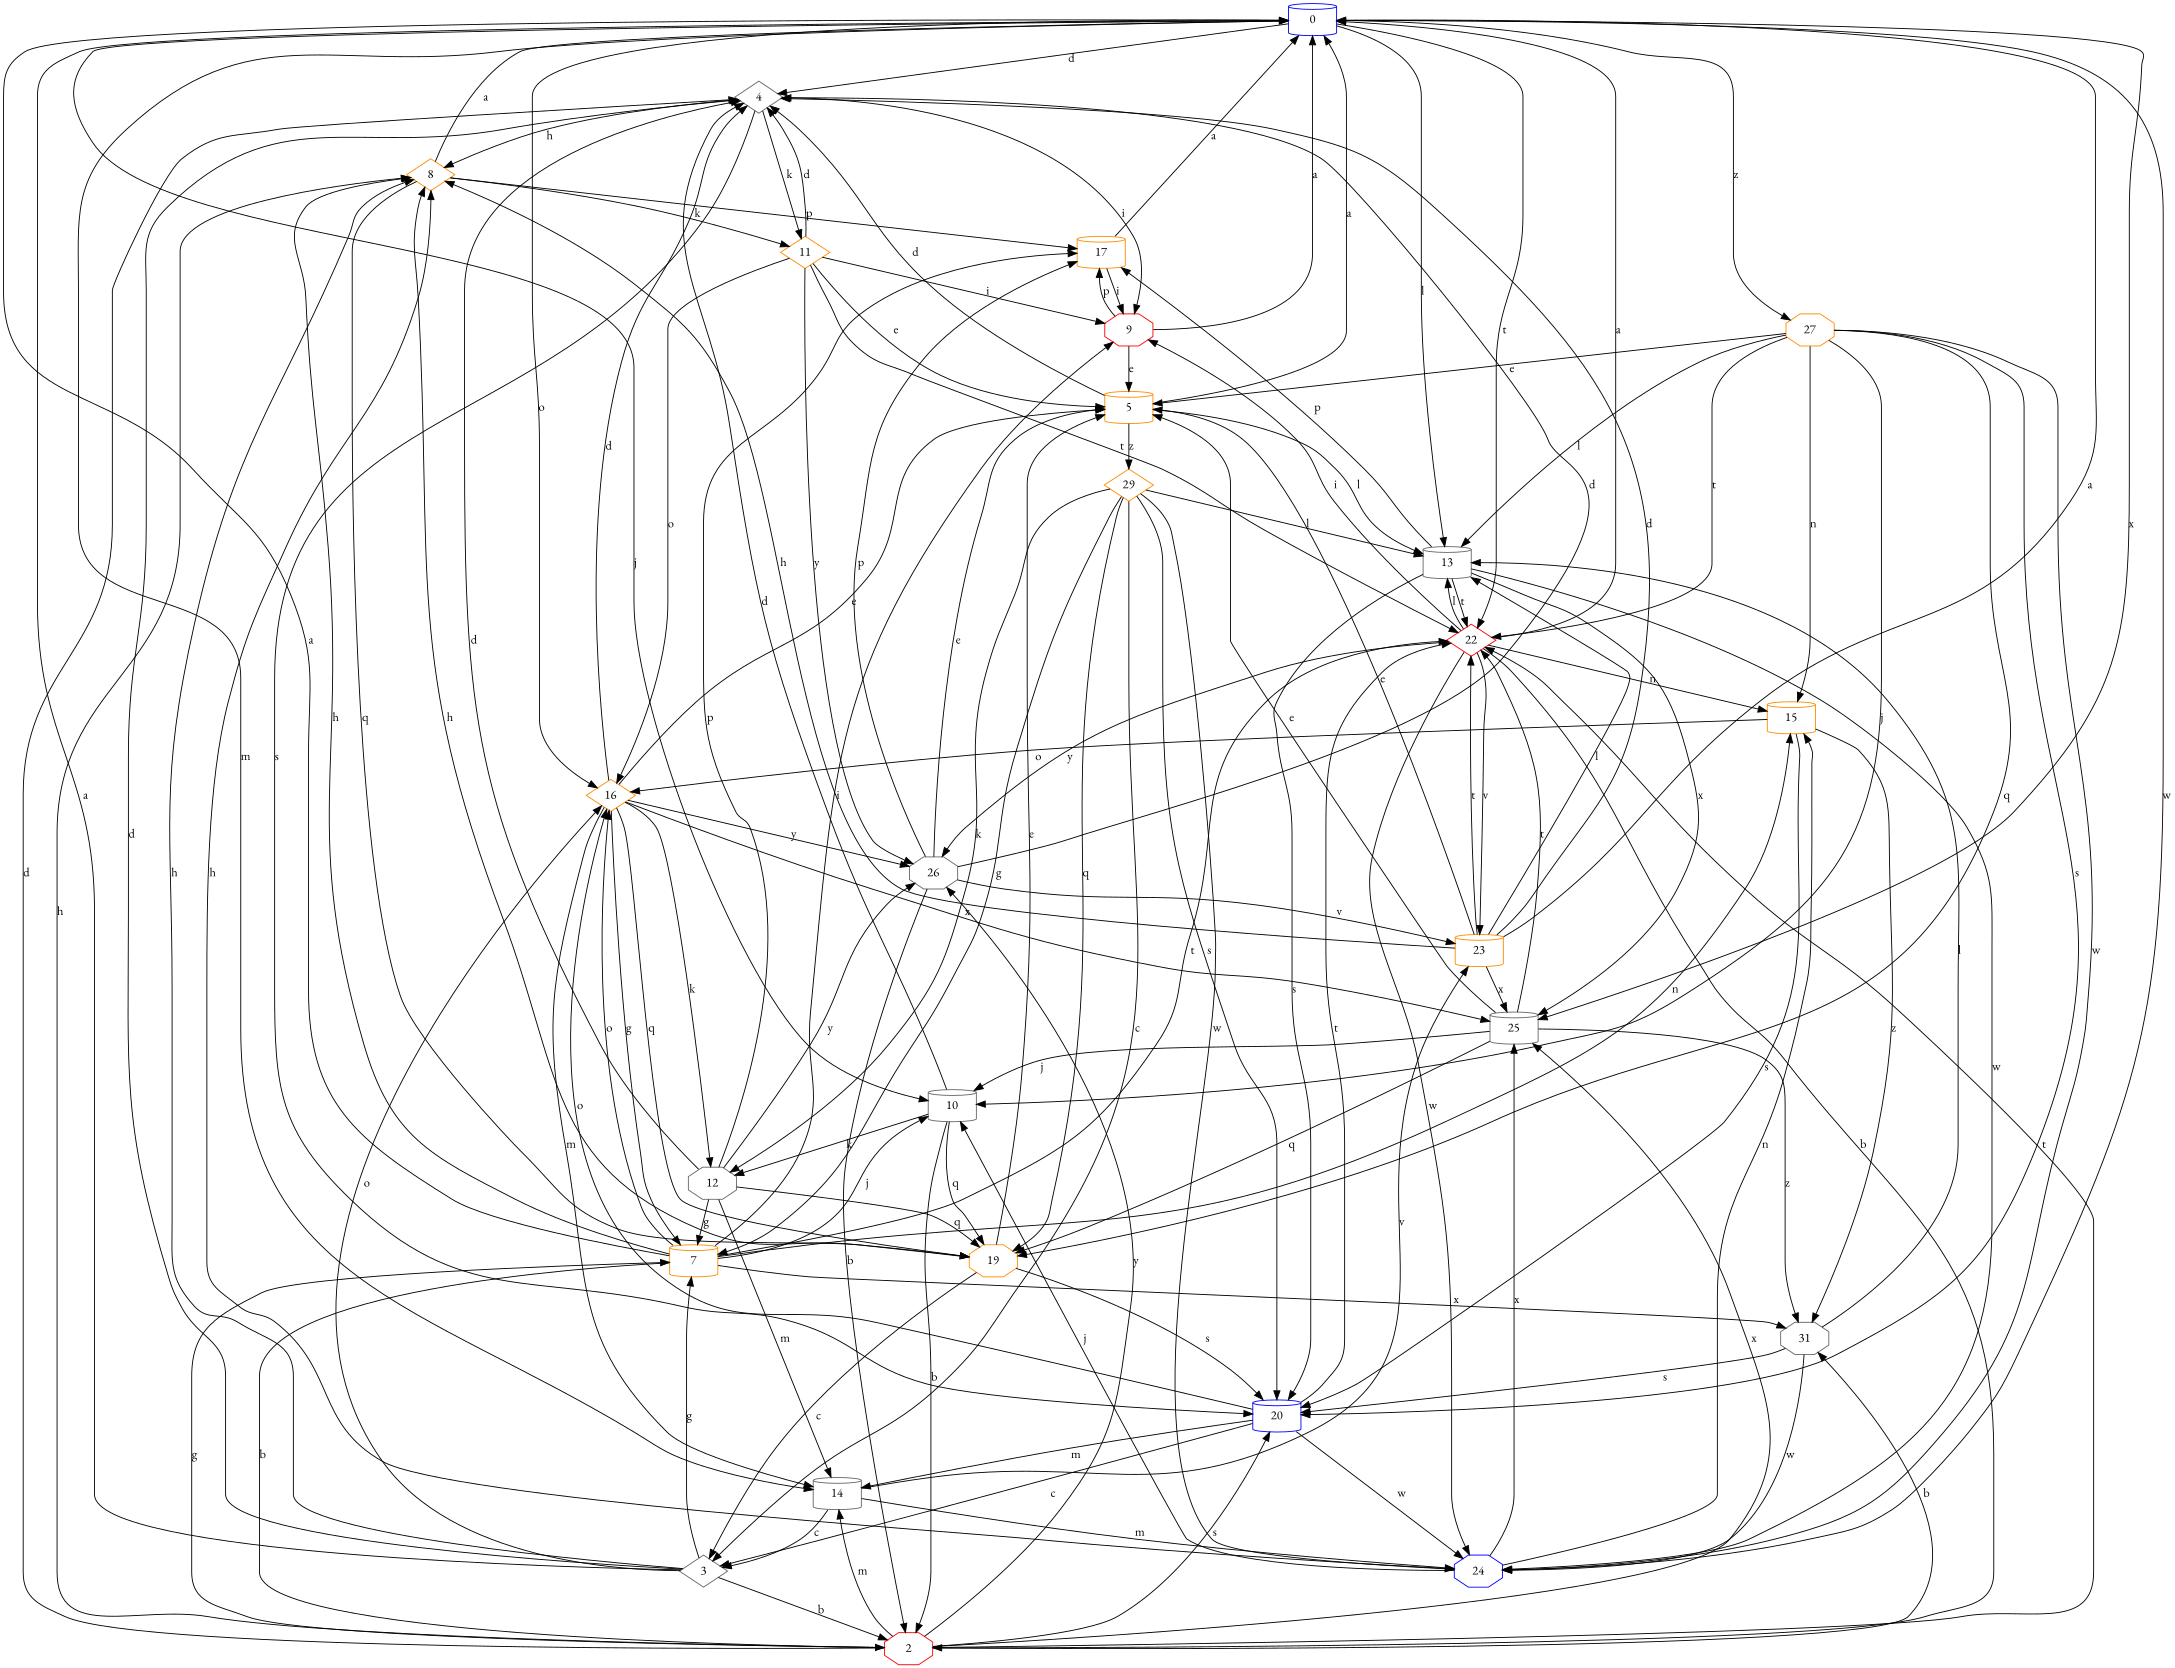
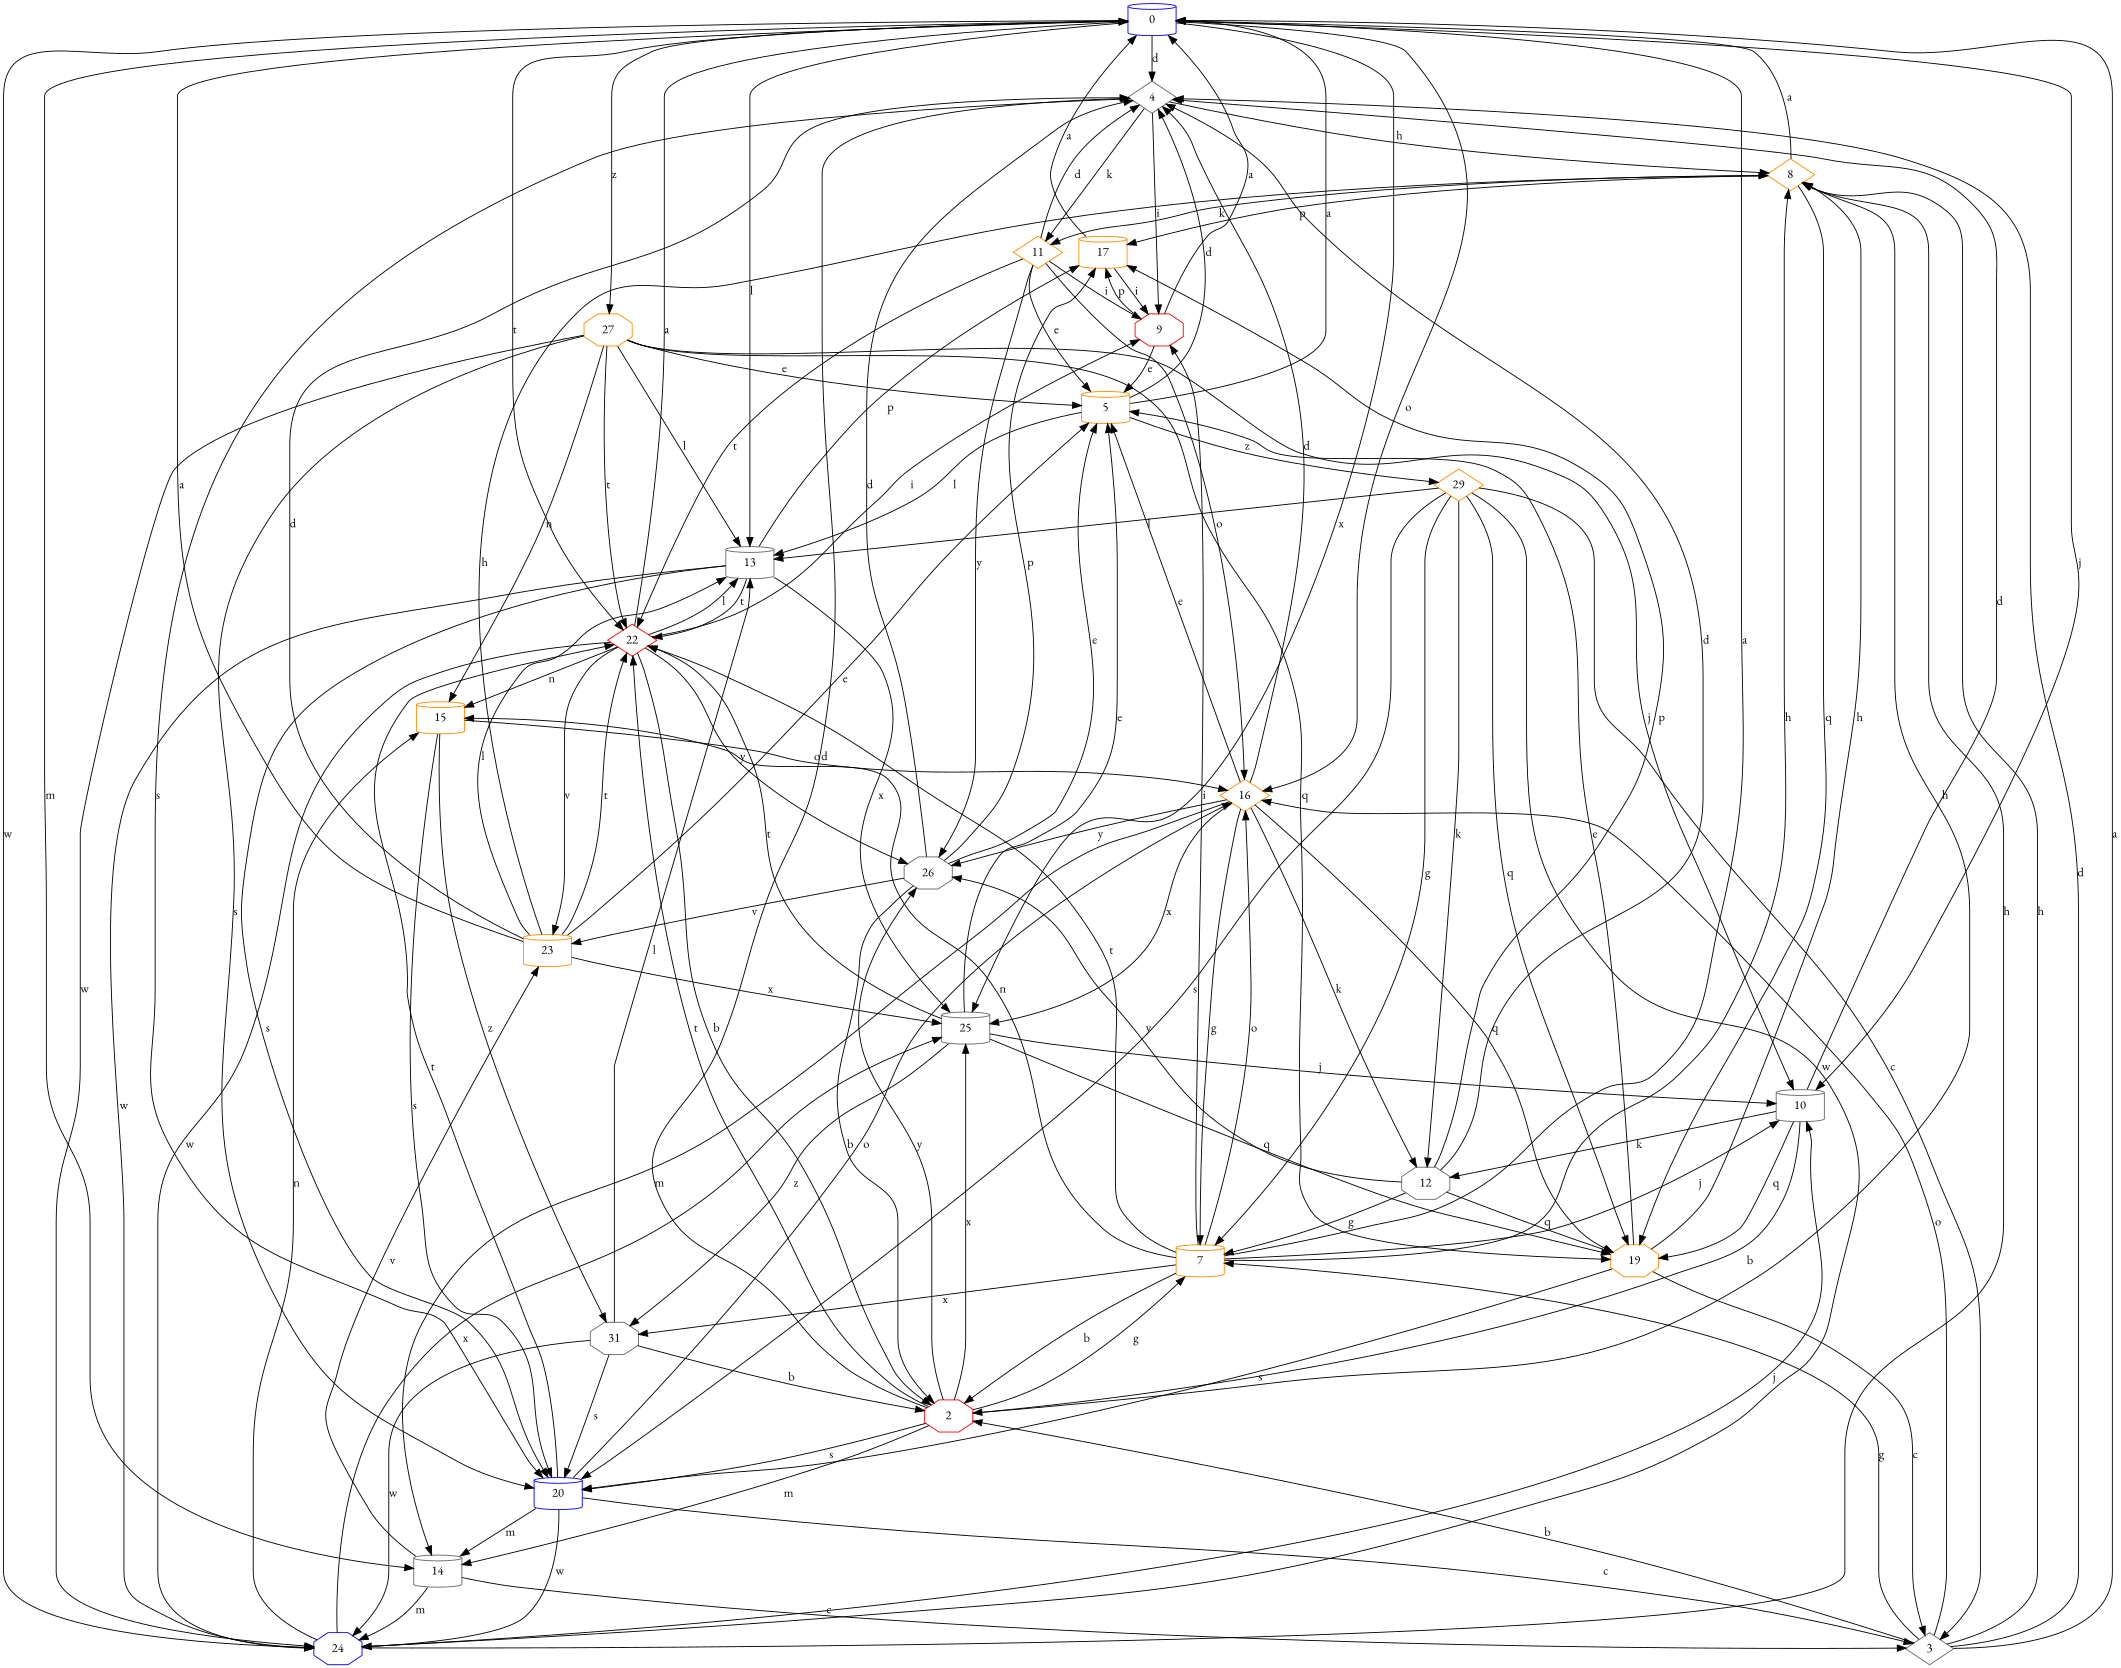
edge "12" -> "14": removed, label "m"
edge "2" -> "31": reversed
